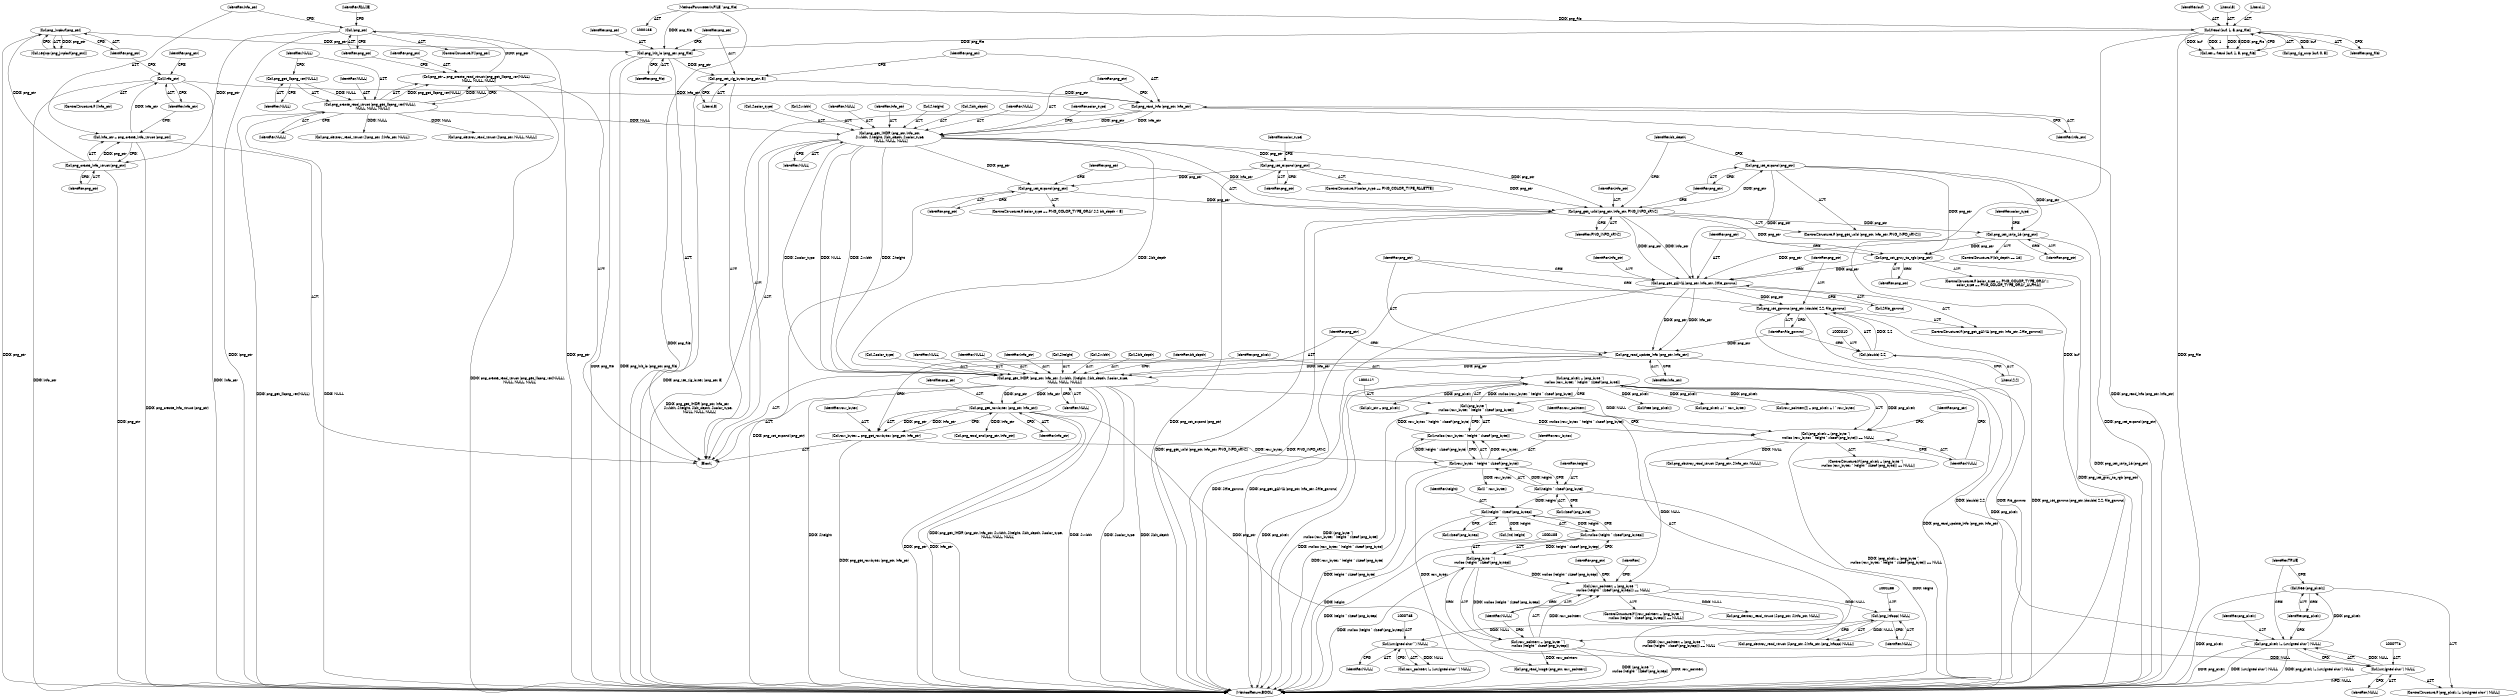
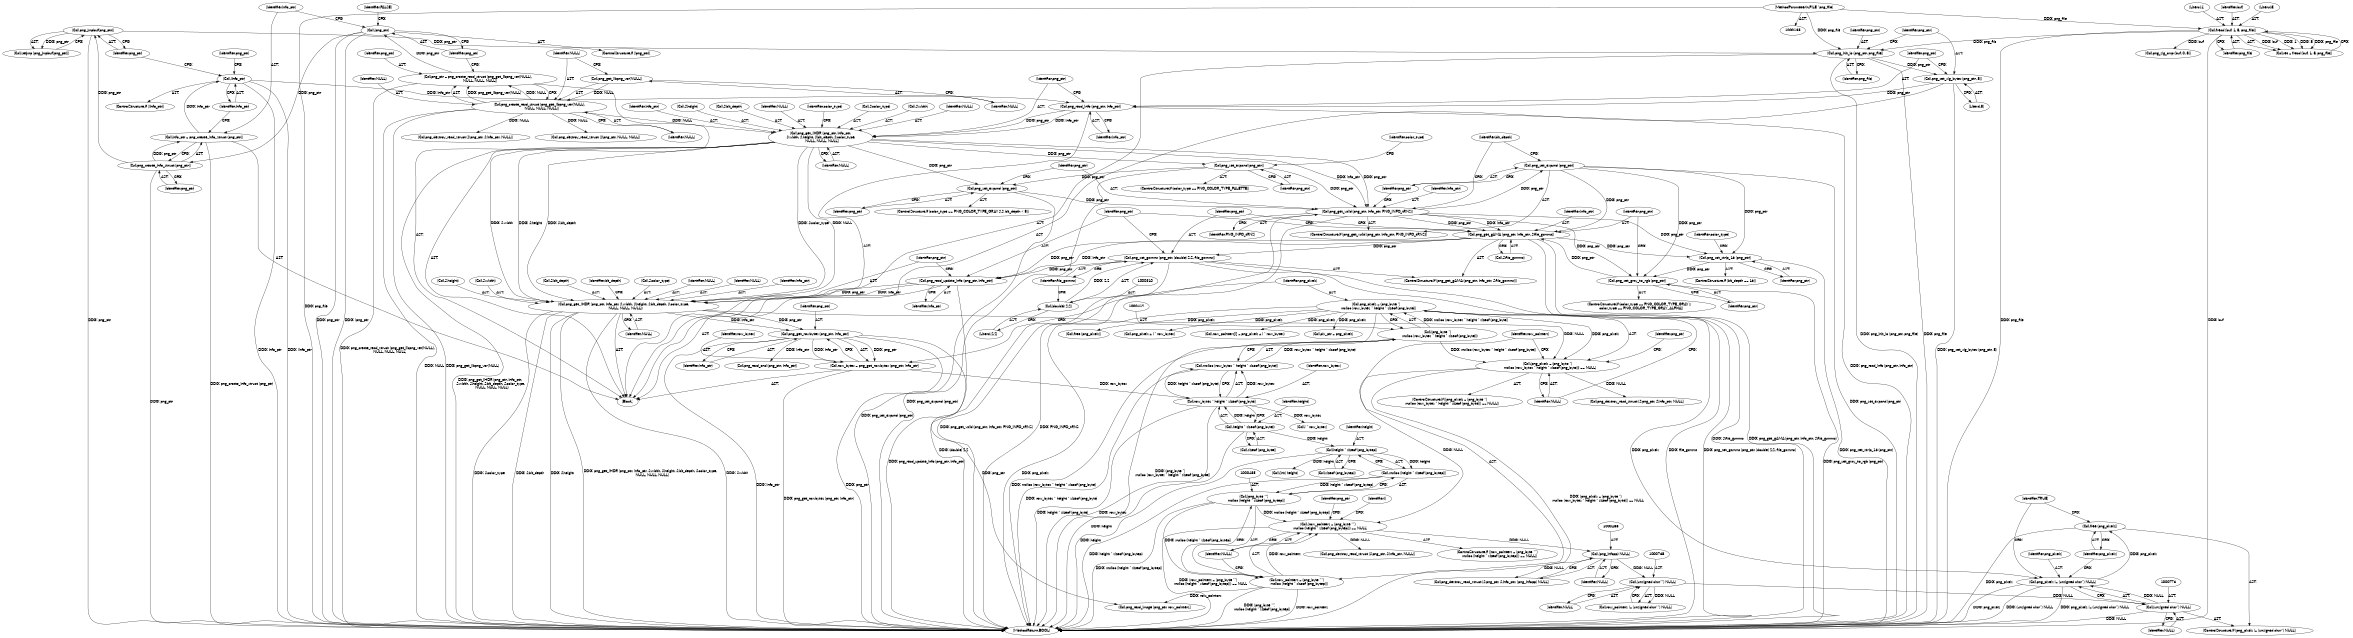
edge "(Call,png_set_strip_16 (png_ptr))" -> "(Call,png_get_gAMA (png_ptr, info_ptr, &file_gamma))": reversed
edge "(Identifier,file_gamma)" -> "(Call,png_read_update_info (png_ptr, info_ptr))": now "(Call,png_set_gamma (png_ptr, (double) 2.2, file_gamma))" -> "(Call,png_read_update_info (png_ptr, info_ptr))"
edge "(Call,(unsigned char*) NULL)" -> "(MethodReturn,BOOL)": label "INFO: NULL" -> "DDG: NULL"
